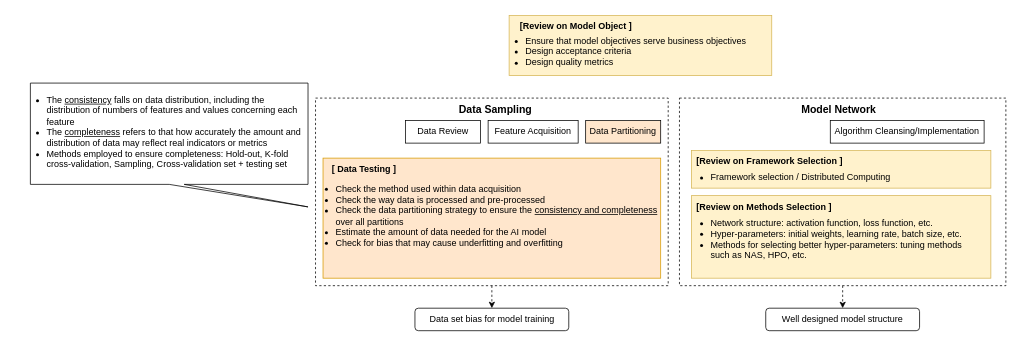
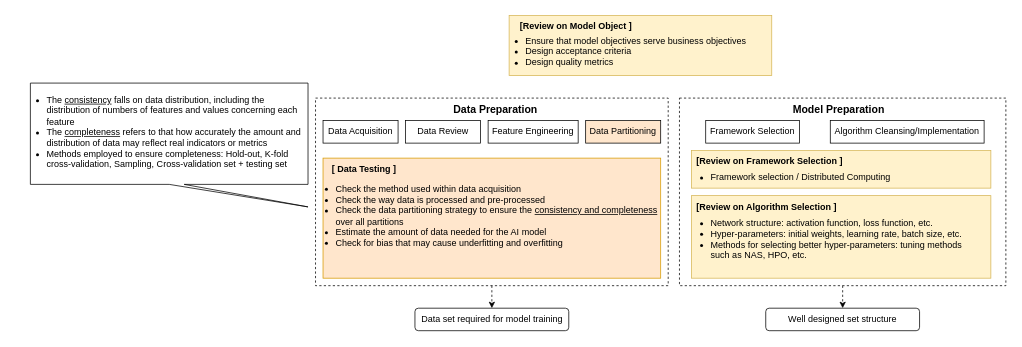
node "Data Sampling": label "Data Sampling" -> "Data Preparation"
node "Model Network": label "Model Network" -> "Model Preparation"
node "Data Acquisition": added
node "Feature Acquisition": label "Feature Acquisition" -> "Feature Engineering"
node "Framework Selection": added
node "[Review on Methods Selection ]": label "[Review on Methods Selection ]" -> "[Review on Algorithm Selection ]"
node "Data set bias for model training": label "Data set bias for model training" -> "Data set required for model training"
node "Well designed model structure": label "Well designed model structure" -> "Well designed set structure"
